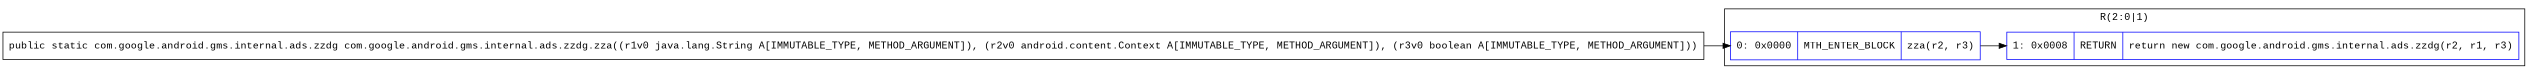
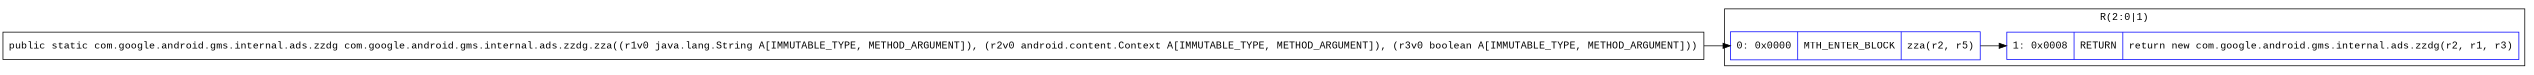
node "0: 0x0000": text "zza(r2, r3)" -> "zza(r2, r5)"
